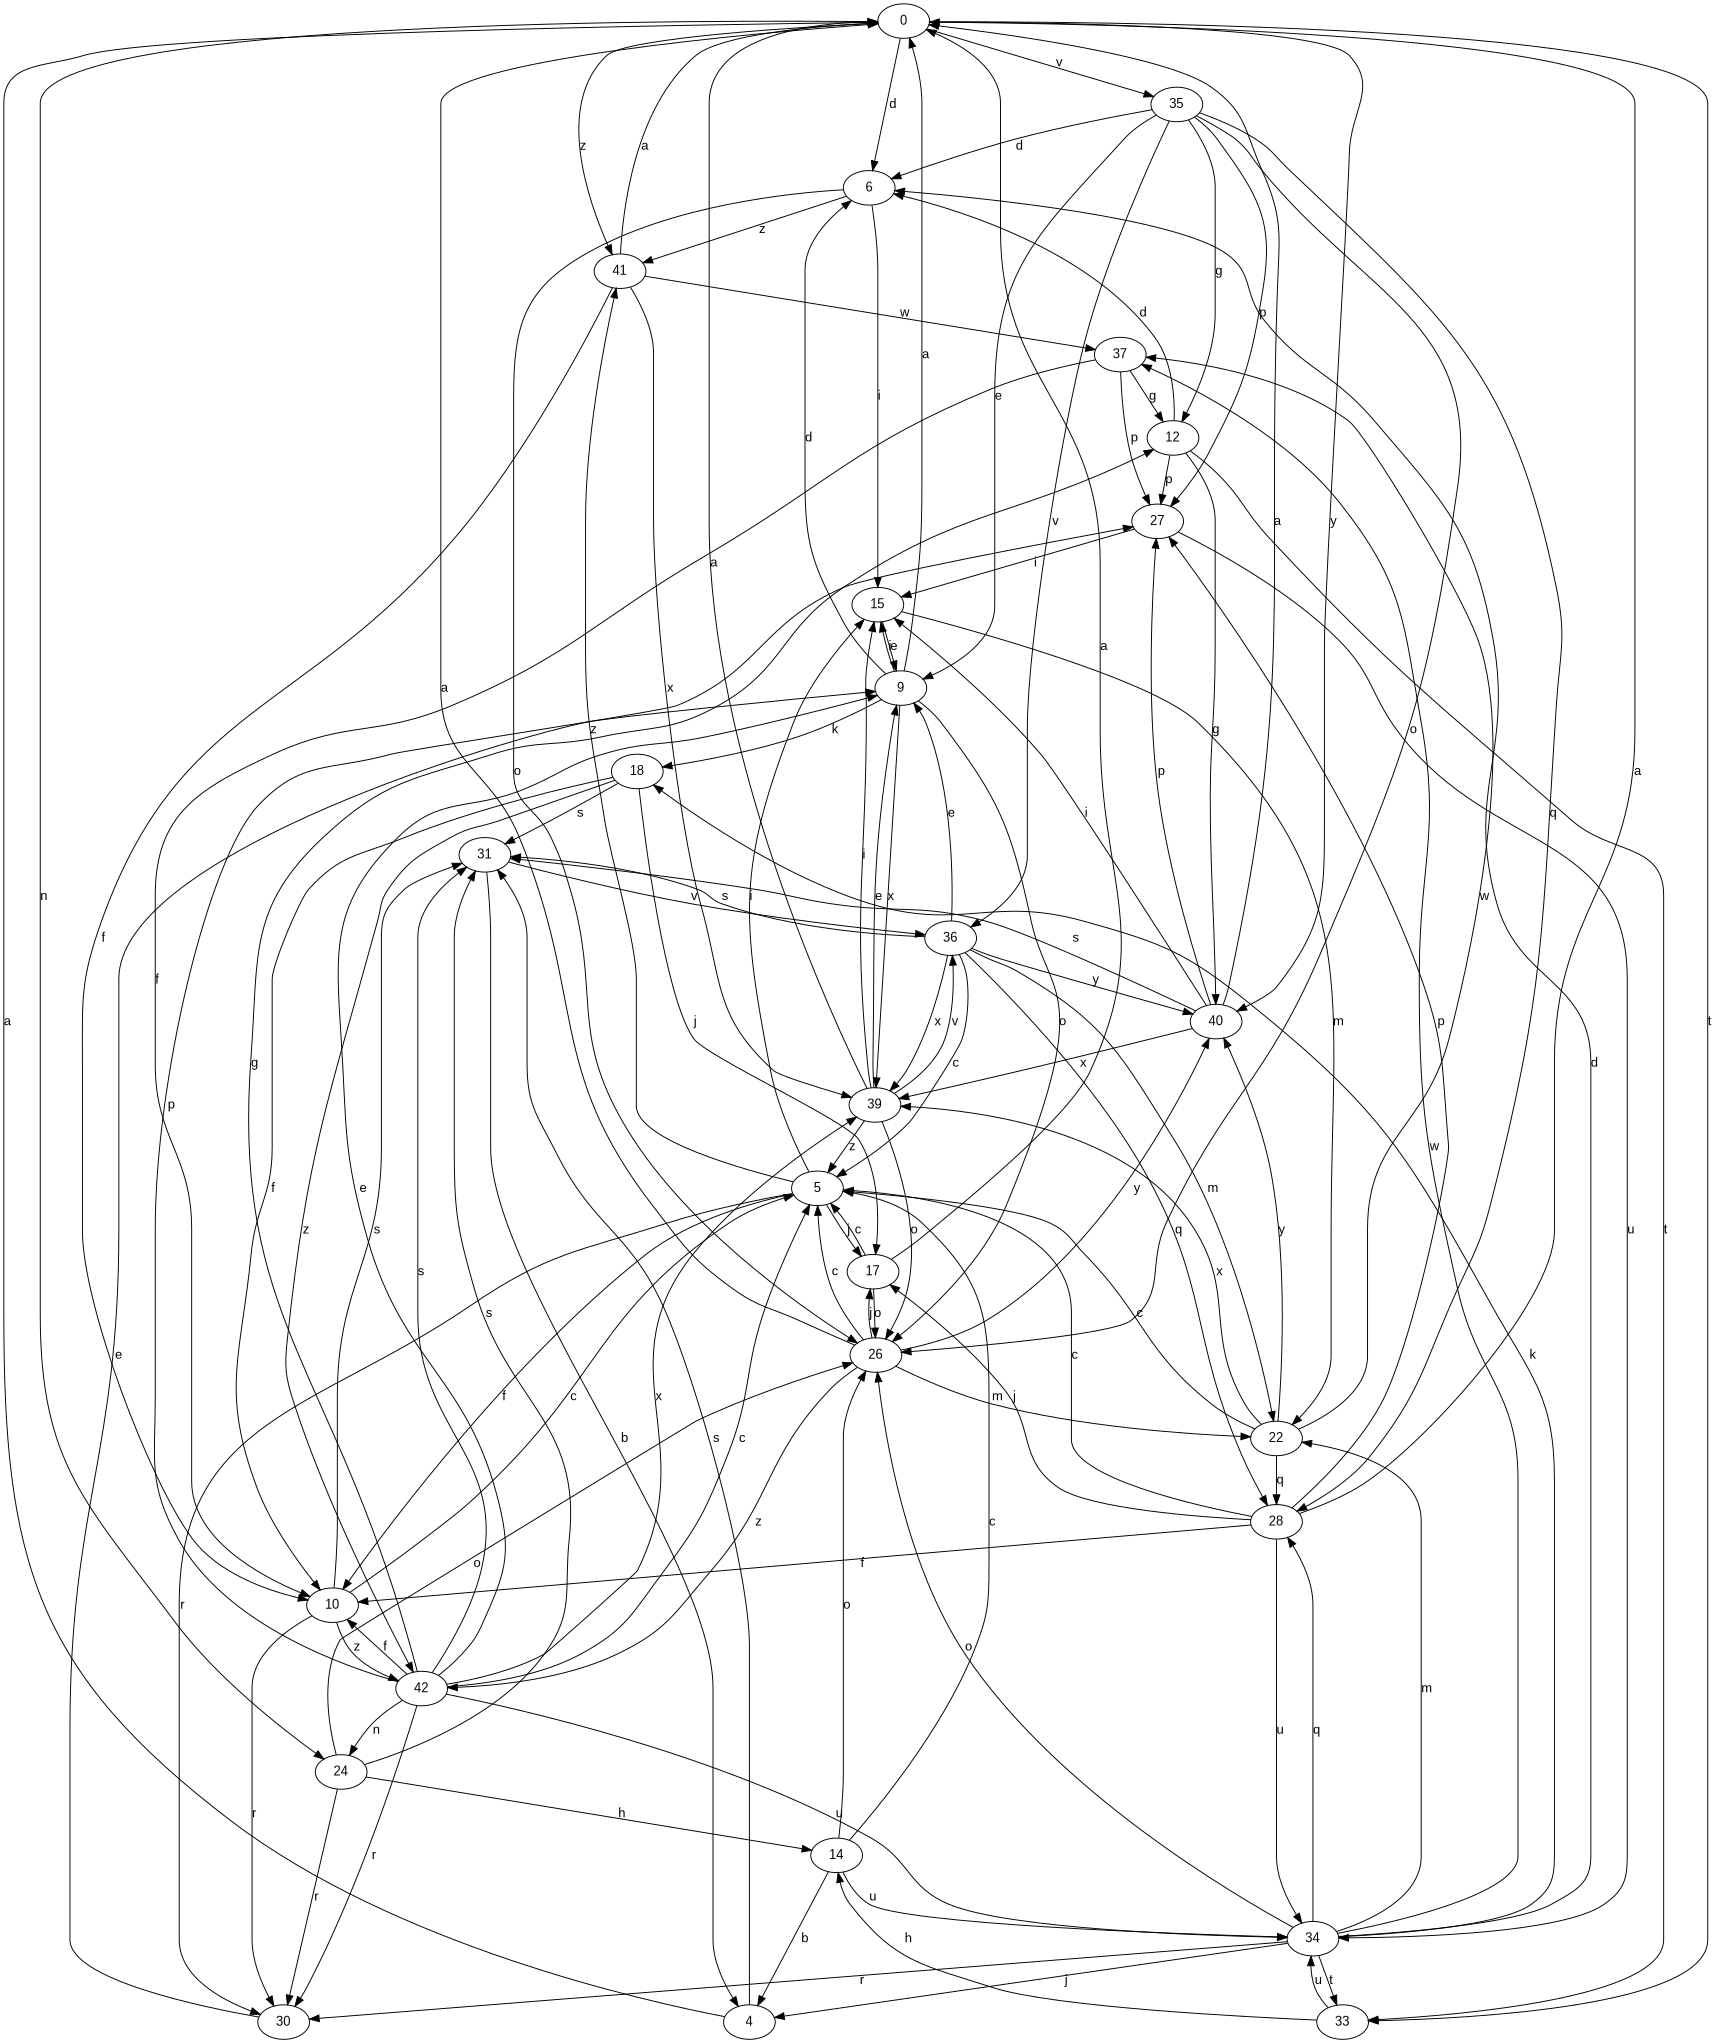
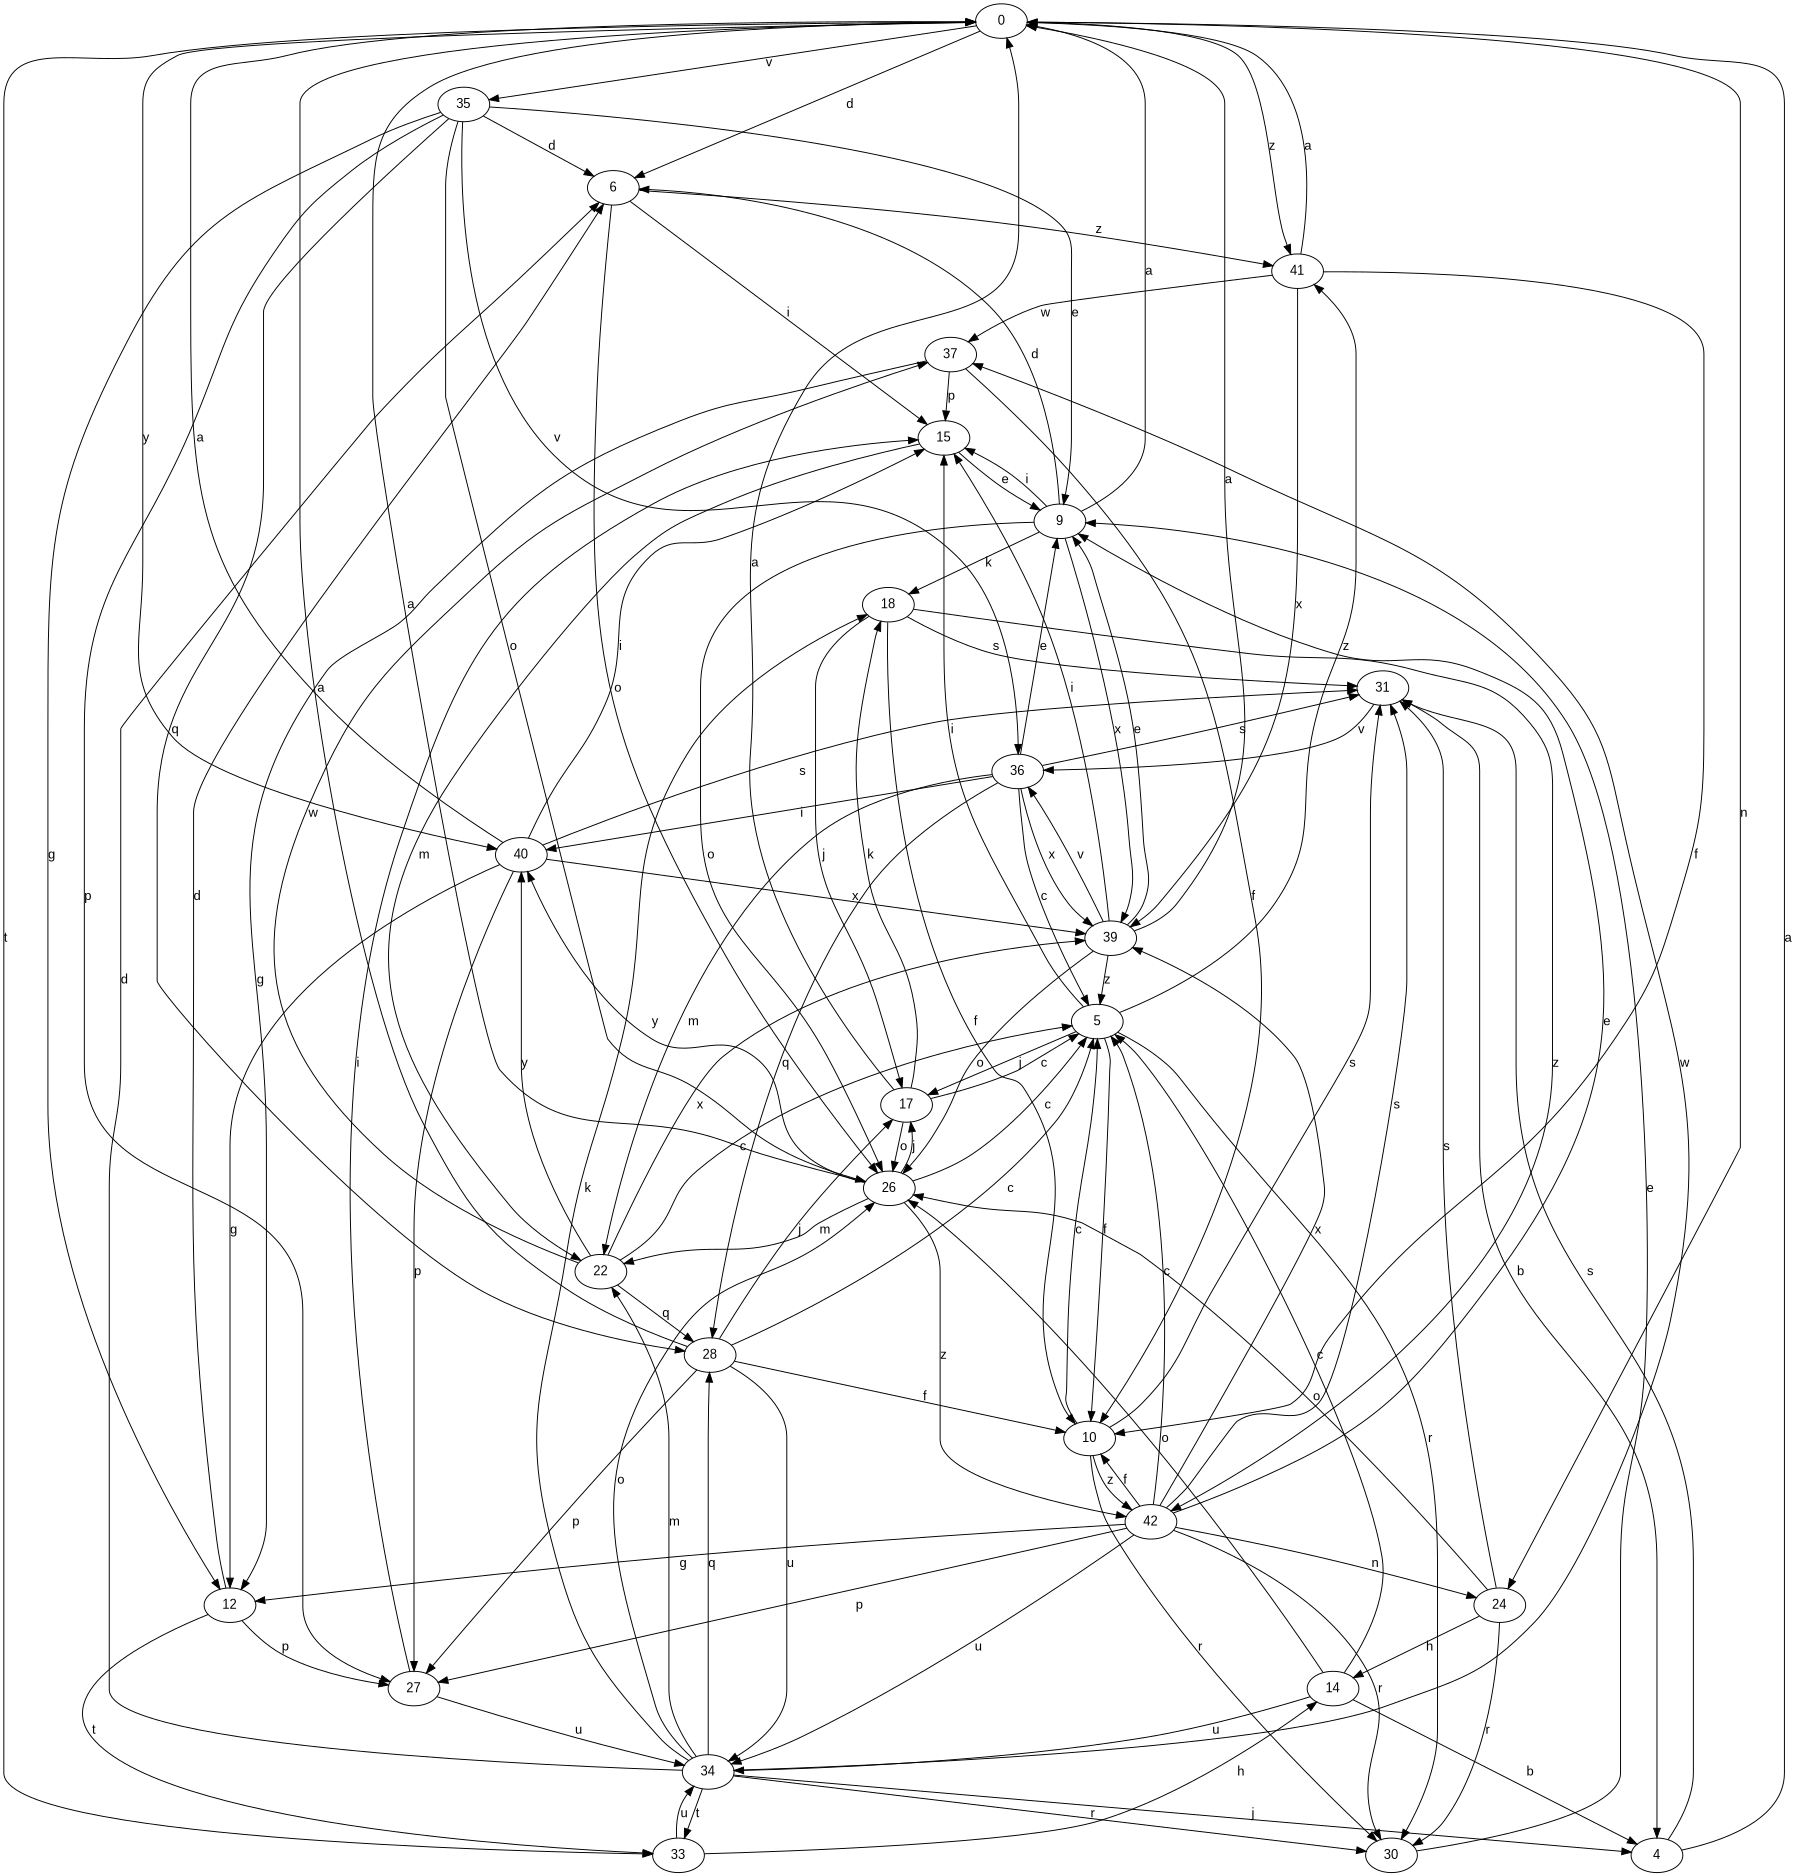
edge "37" -> "27": now "37" -> "15"
edge "12" -> "40": reversed
edge "17" -> "18": added, label "k"
edge "36" -> "40": label "y" -> "i"
